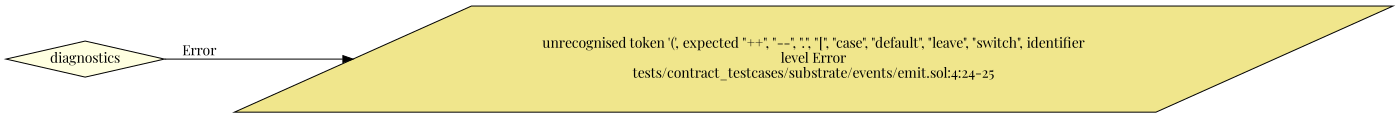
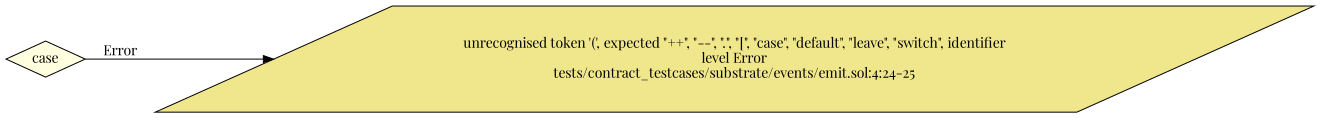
node "diagnostics": label "diagnostics" -> "case"
